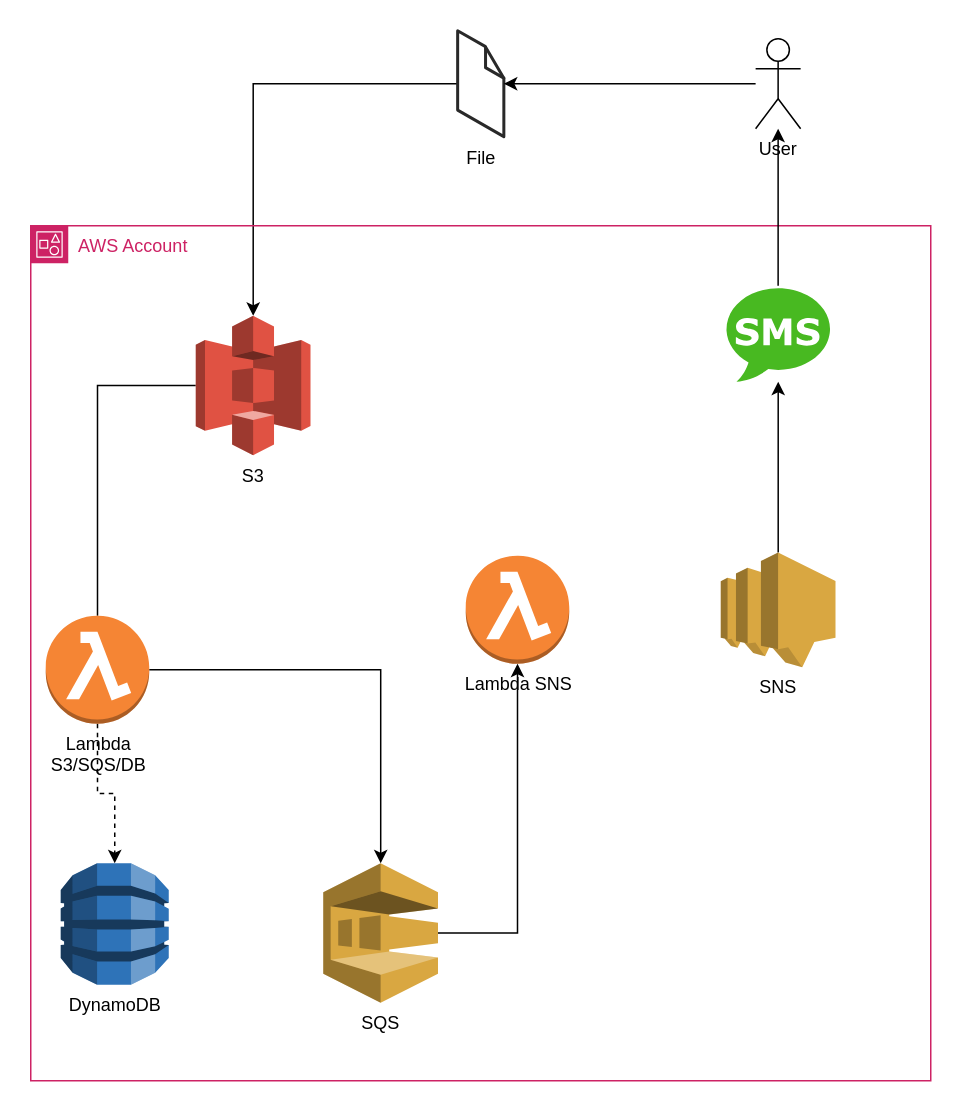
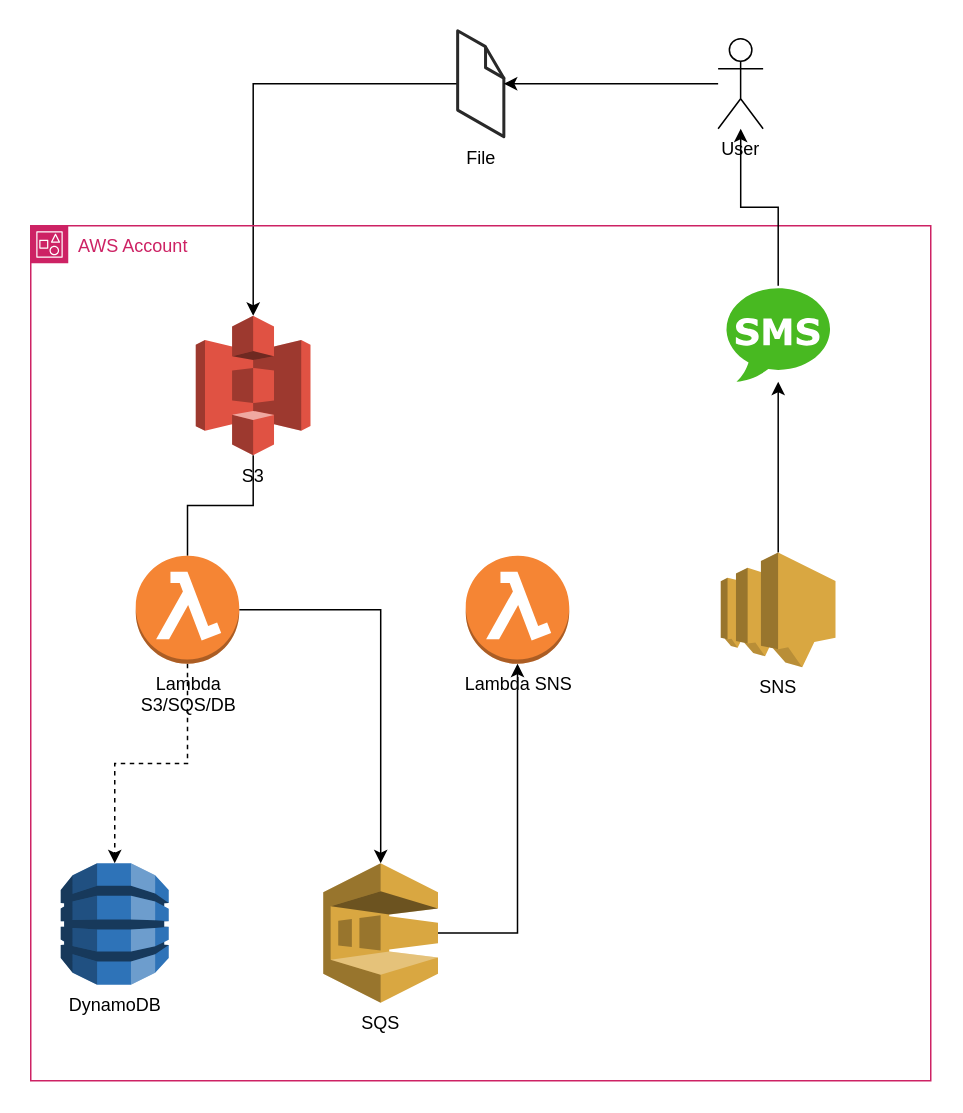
node "User": moved (778, 84) -> (741, 84)
node "Lambda S3/SQS/DB": moved (98, 670) -> (188, 610)
